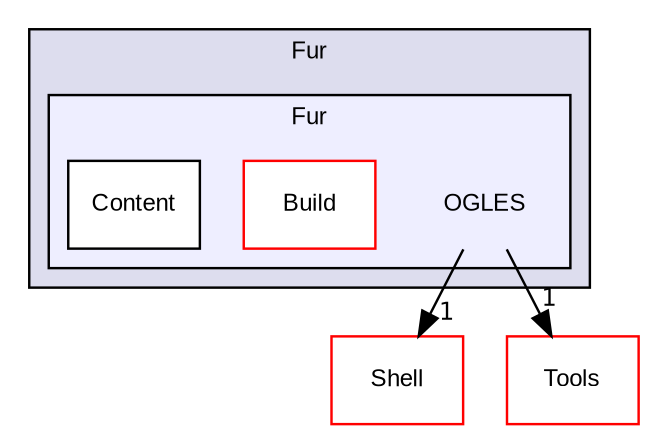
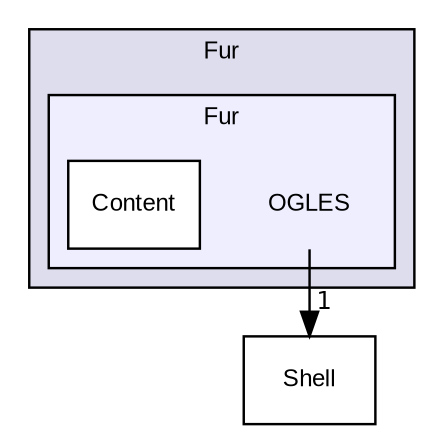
node "Build": removed
node "Shell": color red -> black
node "Tools": removed
